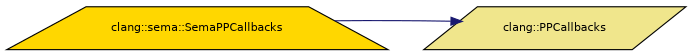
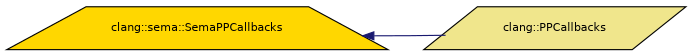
edge "clang::sema::SemaPPCallbacks" -> "clang::PPCallbacks": reversed
